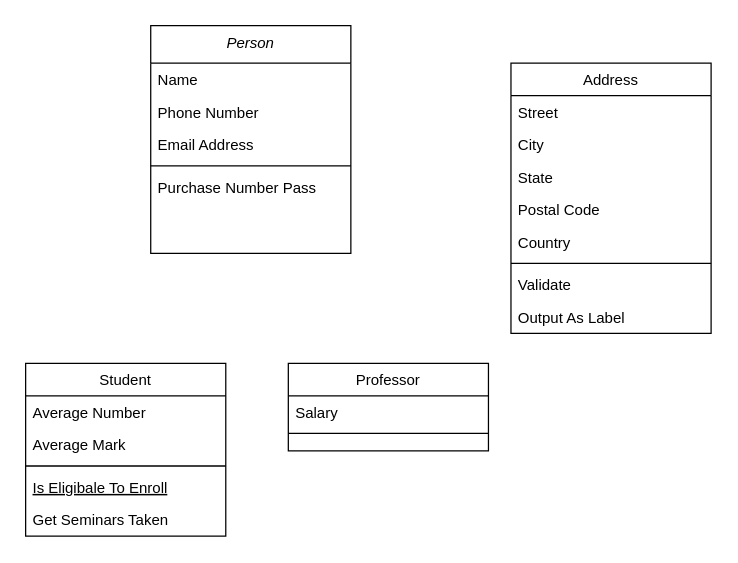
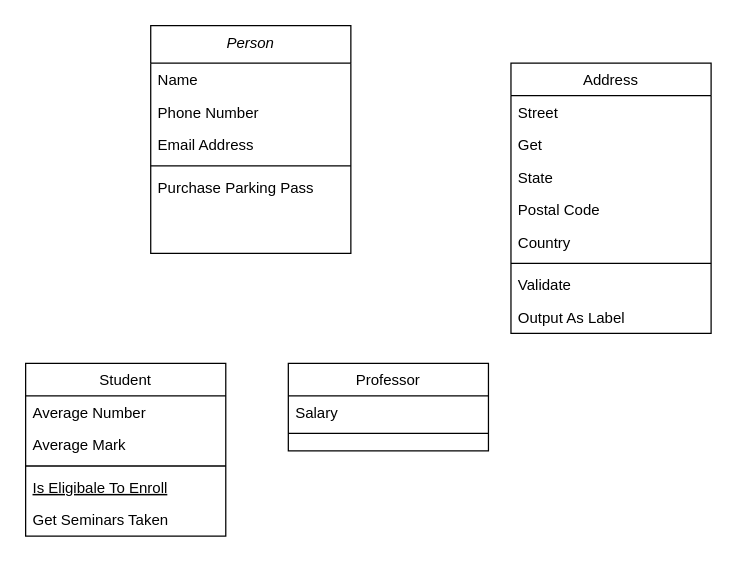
node "City": label "City" -> "Get"
node "Purchase Number Pass": label "Purchase Number Pass" -> "Purchase Parking Pass"
